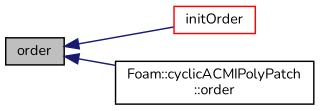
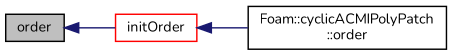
edge "Foam::cyclicACMIPolyPatch ::order" -> "order": now "Foam::cyclicACMIPolyPatch ::order" -> "initOrder"
